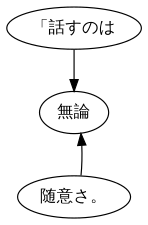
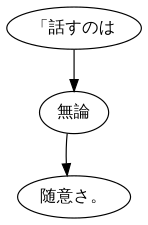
edge "随意さ。" -> "無論": reversed
